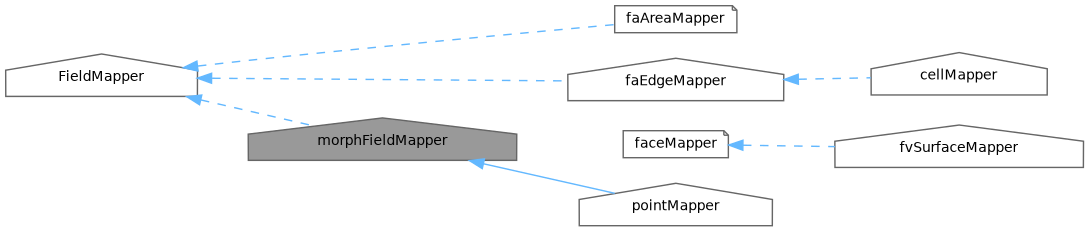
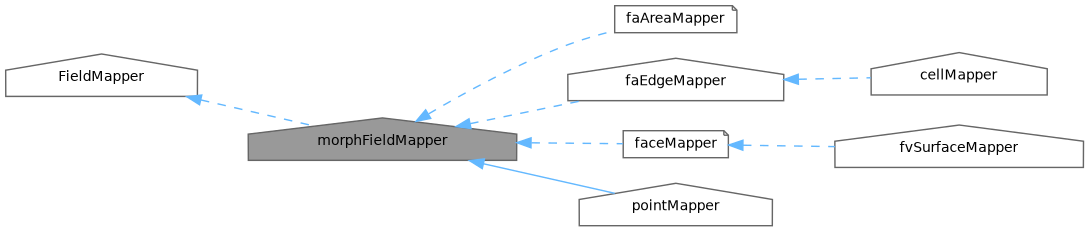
edge "faAreaMapper" -> "FieldMapper": now "faAreaMapper" -> "morphFieldMapper"
edge "faEdgeMapper" -> "FieldMapper": now "faEdgeMapper" -> "morphFieldMapper"
edge "faceMapper" -> "morphFieldMapper": added
